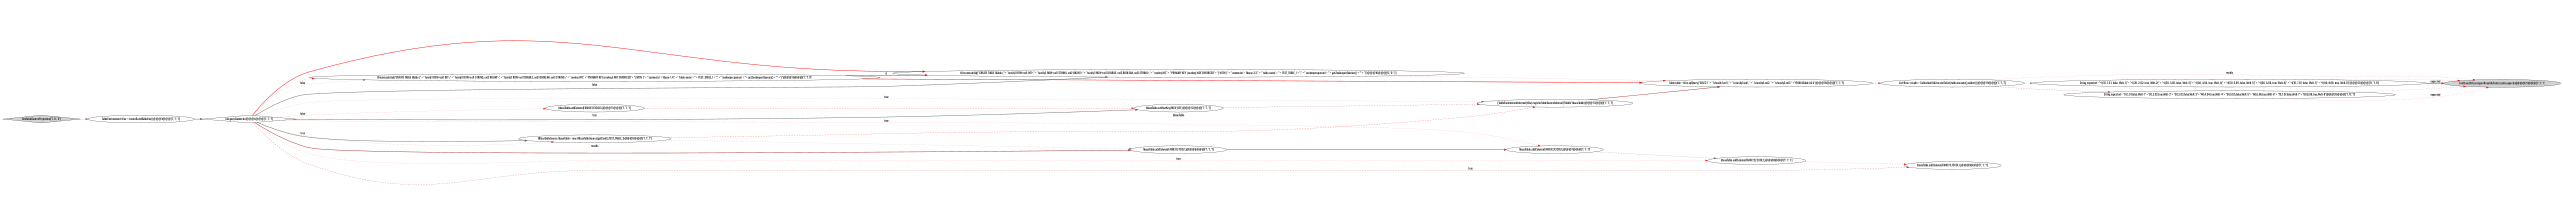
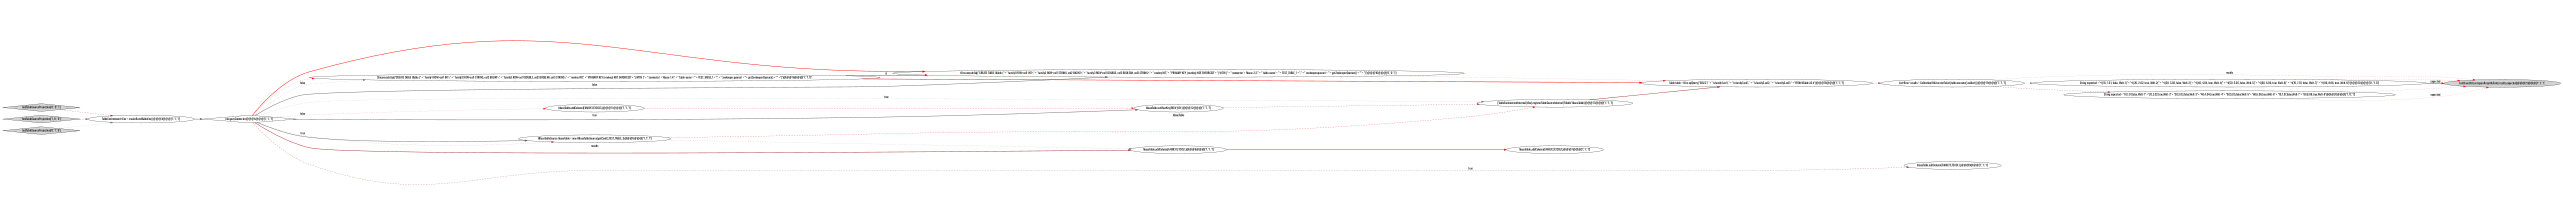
node "testTableSourceProjection['0', '0', '1']": added
edge "isLegacyConnector@@@4@@@['1', '1', '1']" -> "hbaseTable.addColumn(FAMILY2,F2COL1,)@@@7@@@['1', '1', '1']": removed, label "true"
node "testTableSourceProjection['0', '1', '0']": added
node "hbaseTable.addColumn(FAMILY2,F2COL2,)@@@8@@@['1', '1', '1']": removed
